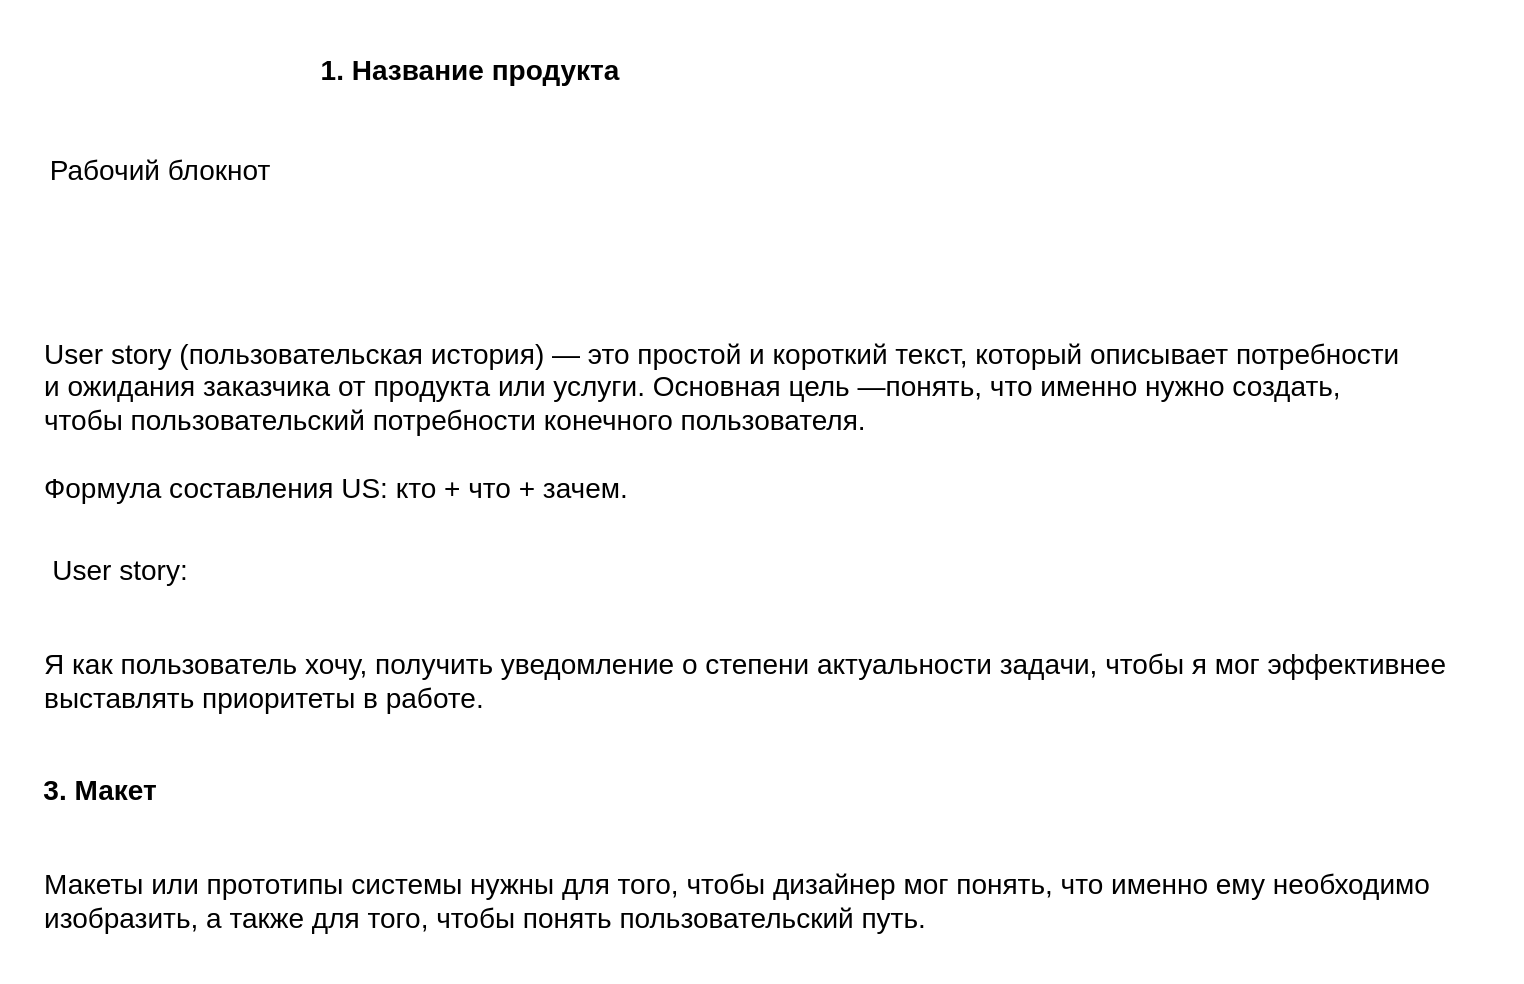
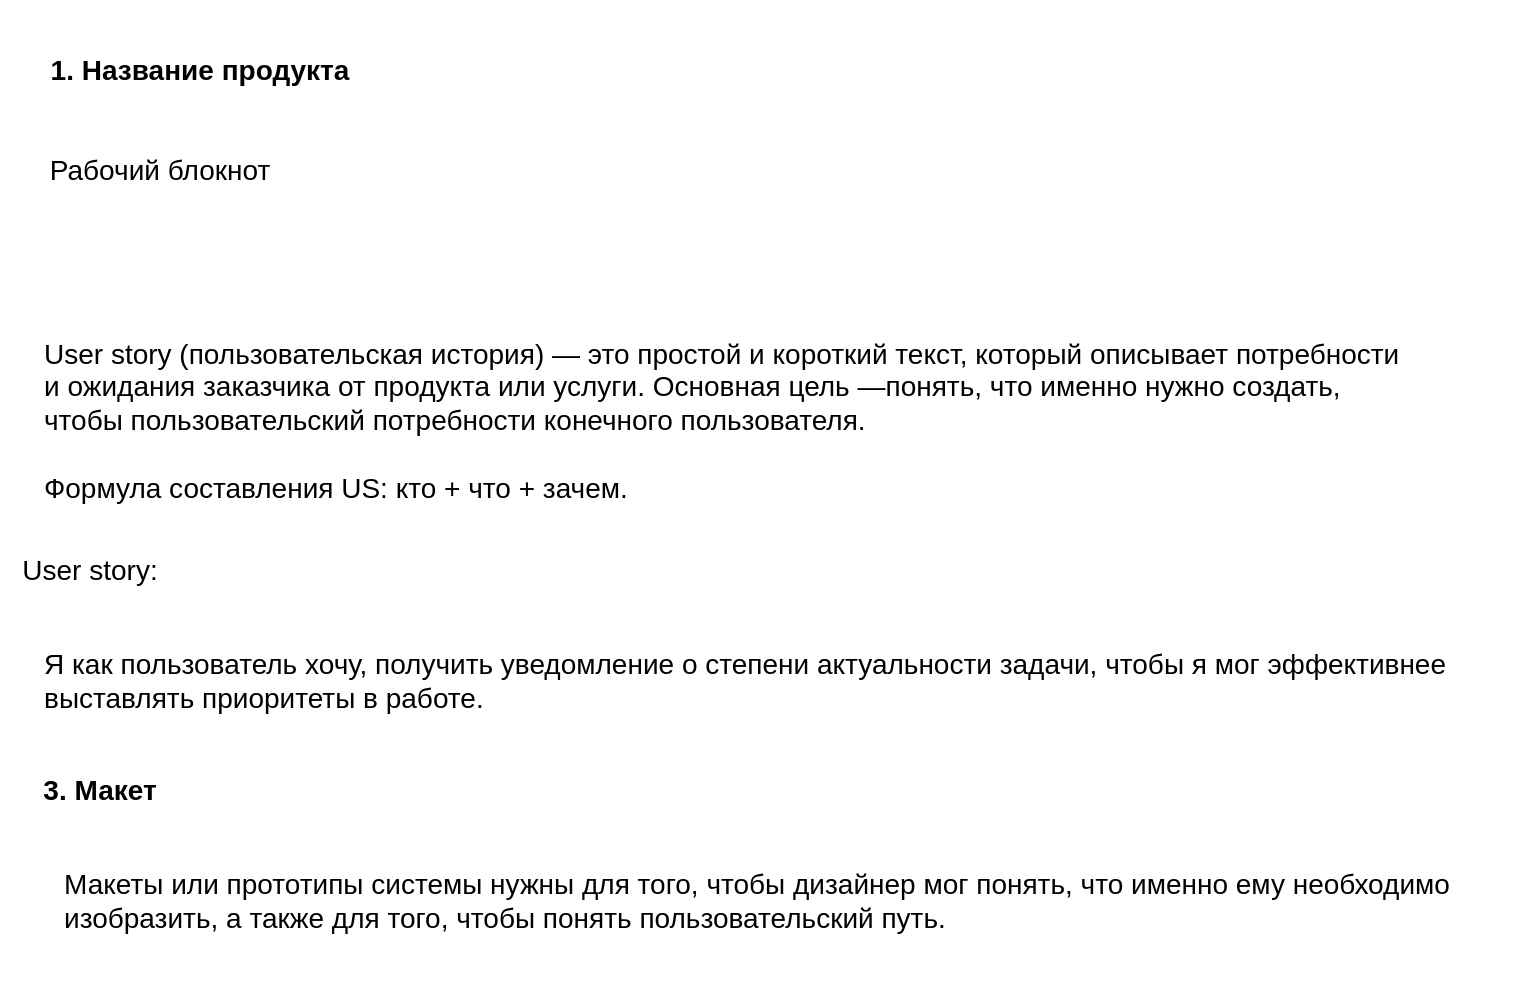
node "1. Название продукта": moved (471, 71) -> (201, 71)
node "User story:": moved (121, 571) -> (91, 571)
node "Макеты или прототипы системы нужны для того, чтобы дизайнер мог понять, что именно ему необходимо изобразить, а также для того, чтобы понять пользовательский путь.": moved (761, 901) -> (781, 901)
